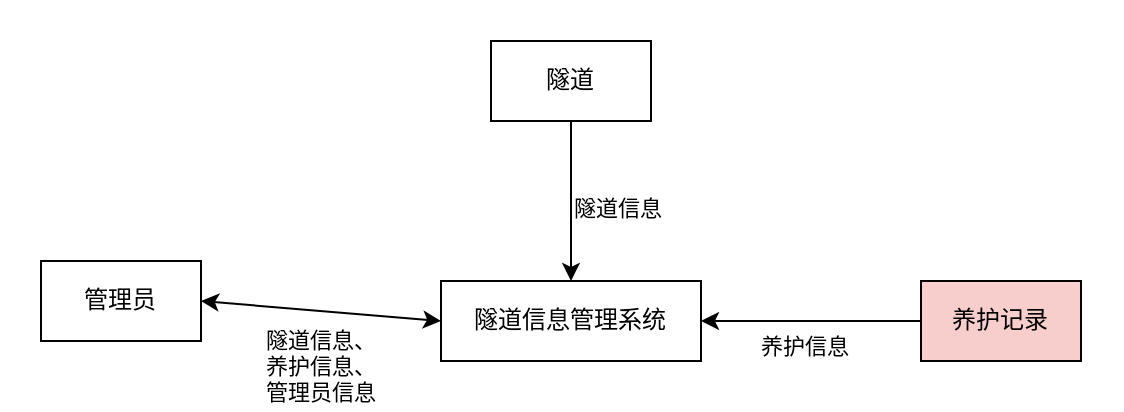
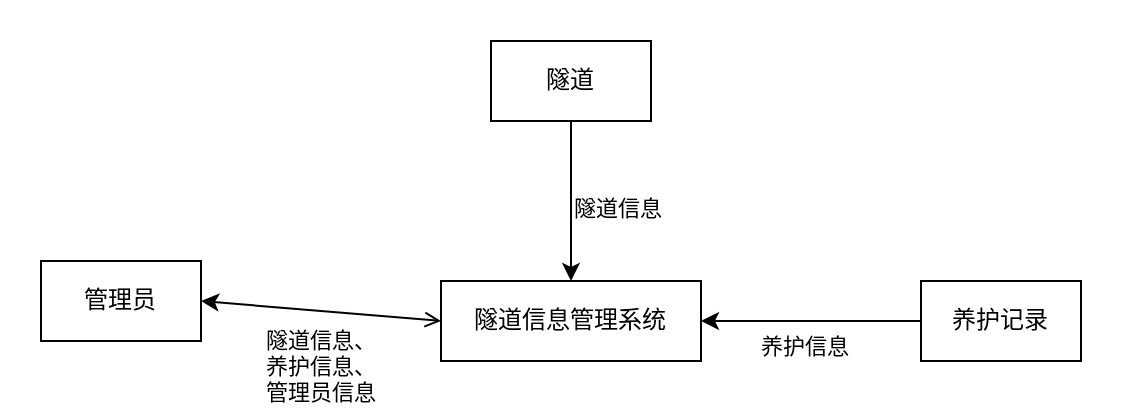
edge "管理员" -- "隧道信息管理系统": arrowhead classic -> open
node "养护记录": fillcolor #f8cecc -> #ffffff
